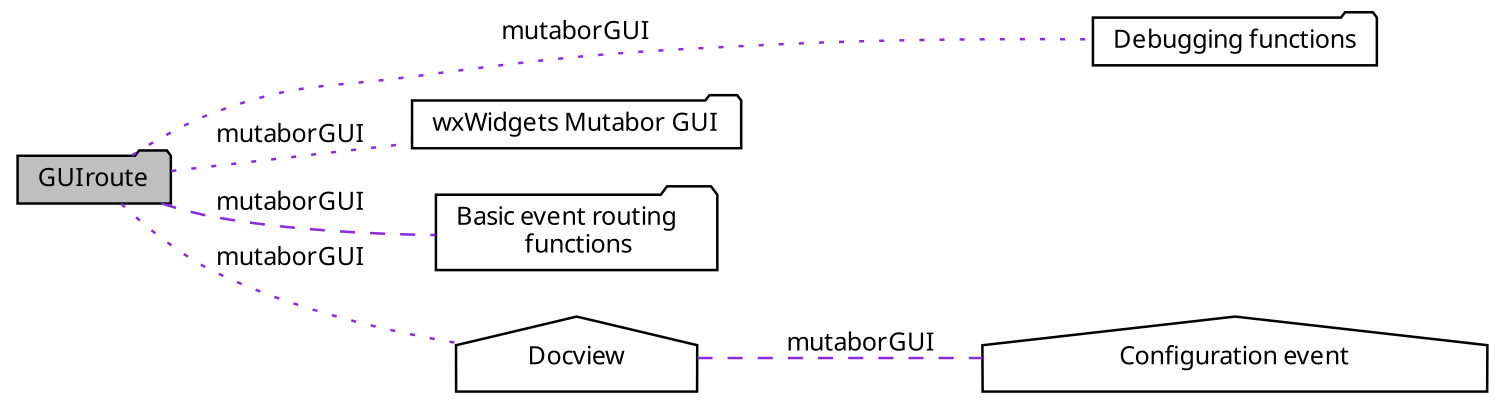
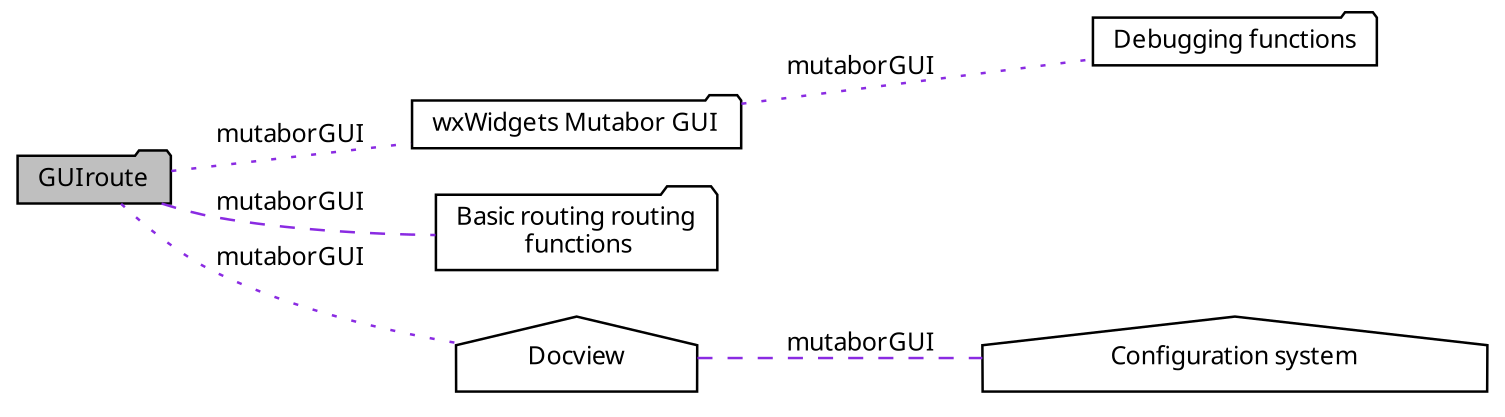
edge "Debugging functions" -- "GUIroute": now "Debugging functions" -- "wxWidgets Mutabor GUI"
node "Basic event routing functions": label "Basic event routing functions" -> "Basic routing routing functions"
node "Configuration event": label "Configuration event" -> "Configuration system"
